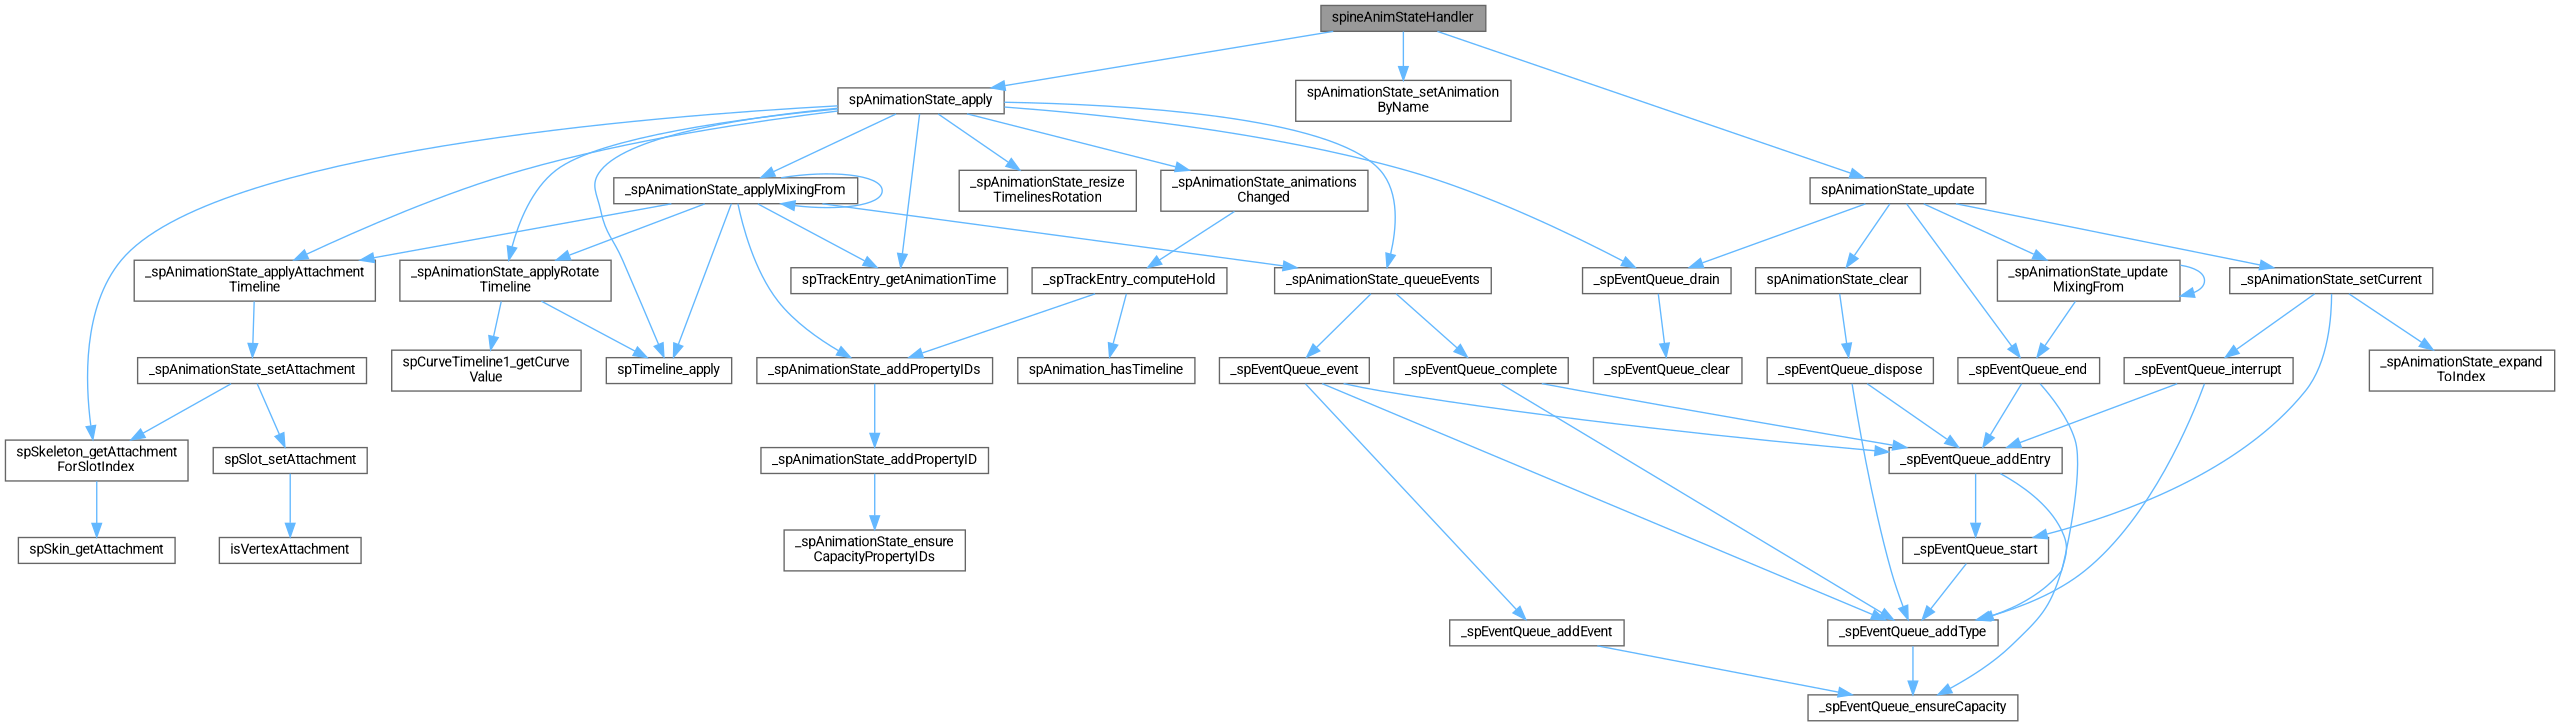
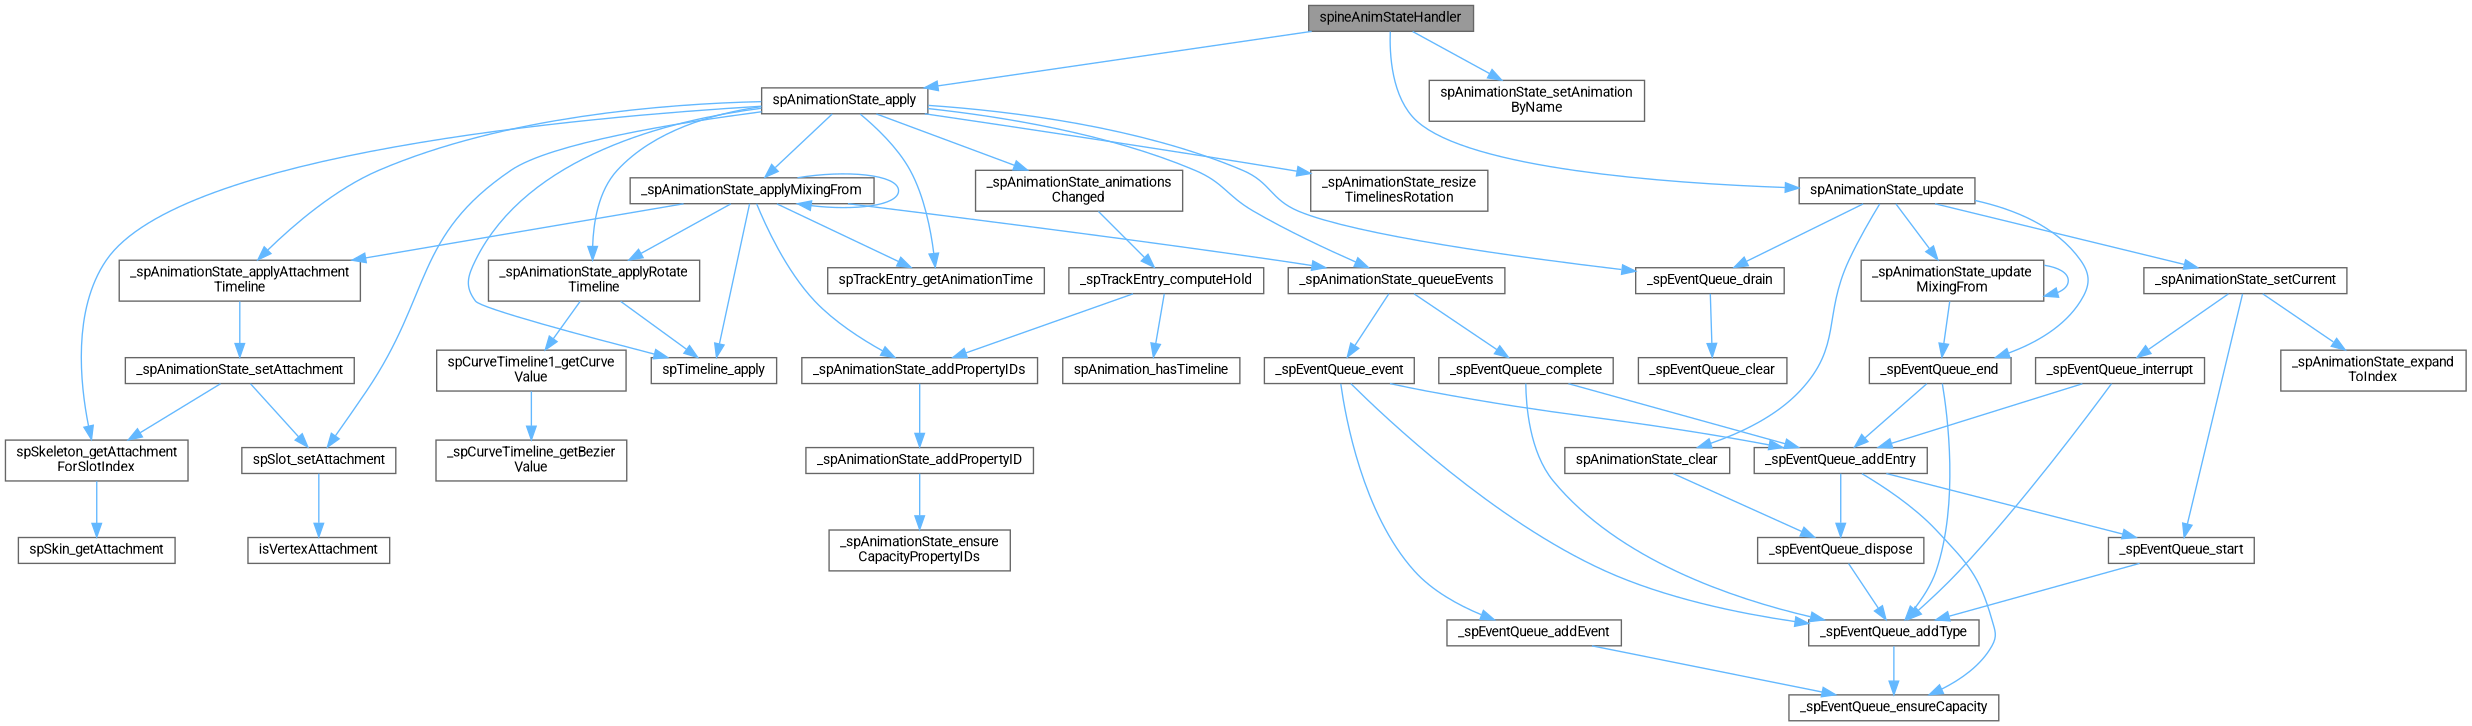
edge "spAnimationState_apply" -> "spSlot_setAttachment": added
edge "_spEventQueue_dispose" -> "_spEventQueue_addEntry": reversed
node "_spCurveTimeline_getBezier Value": added
